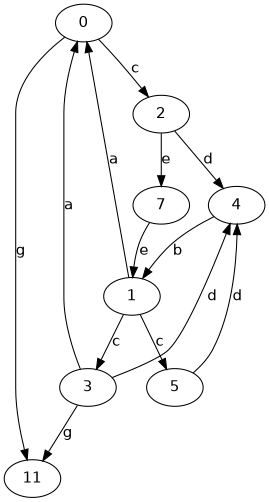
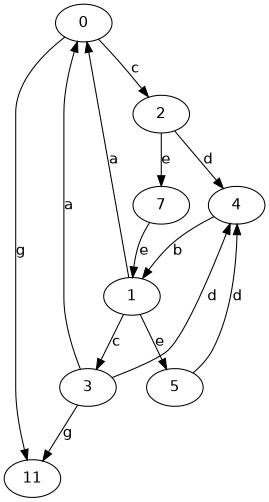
edge "1" -> "5": label "c" -> "e"
